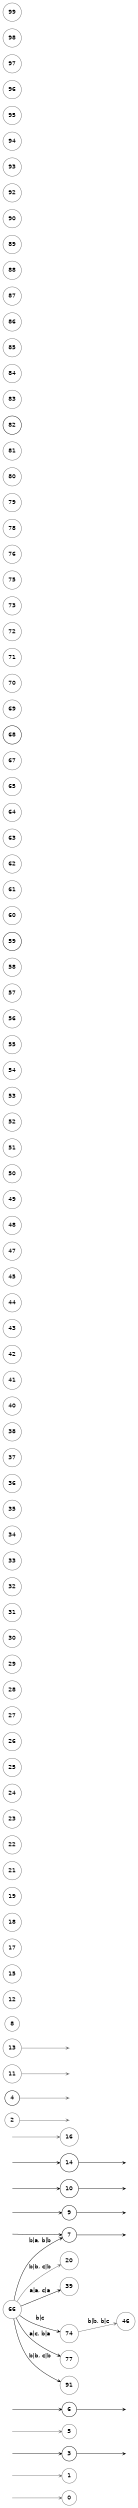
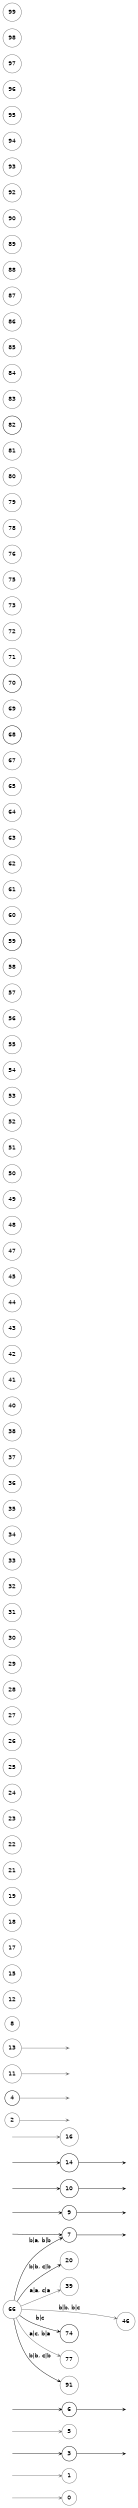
node "70": color DimGray -> black
edge "66" -> "20": color DimGray -> black
edge "66" -> "39": color black -> DimGray
edge "74" -> "46": now "66" -> "46"
node "74": color DimGray -> black
edge "66" -> "77": color black -> DimGray
